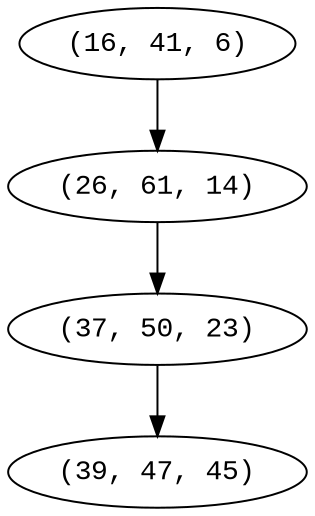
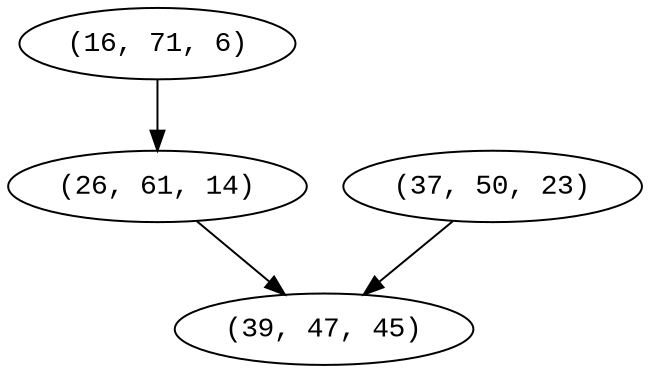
node "(16, 41, 6)": label "(16, 41, 6)" -> "(16, 71, 6)"
edge "(26, 61, 14)" -> "(37, 50, 23)": now "(26, 61, 14)" -> "(39, 47, 45)"
